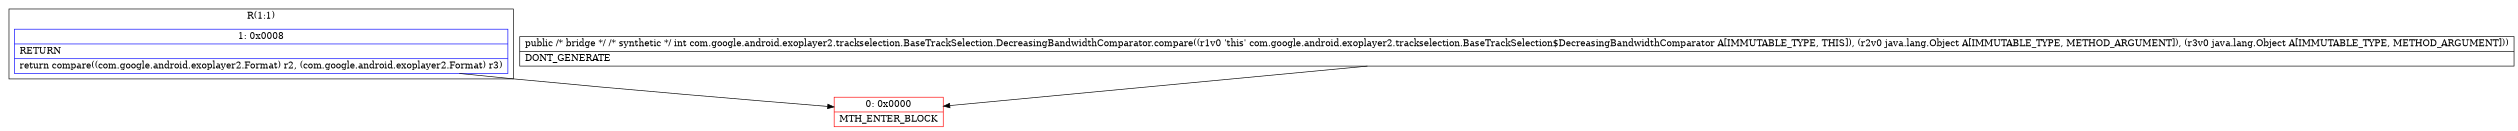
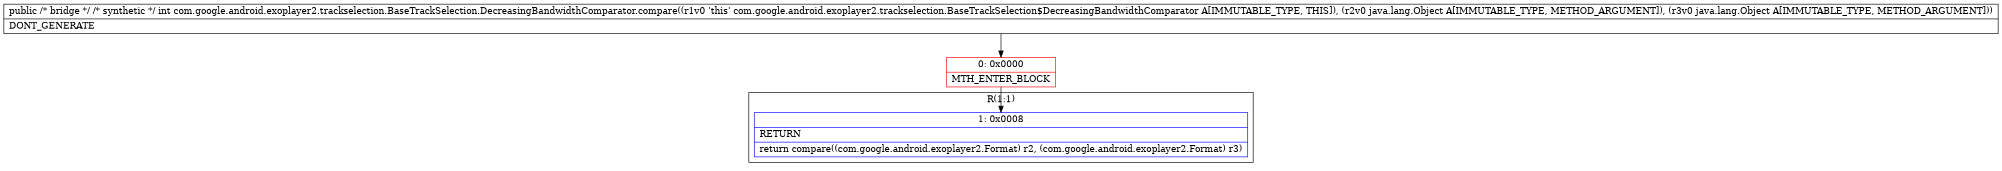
edge "1: 0x0008" -> "0: 0x0000": reversed
